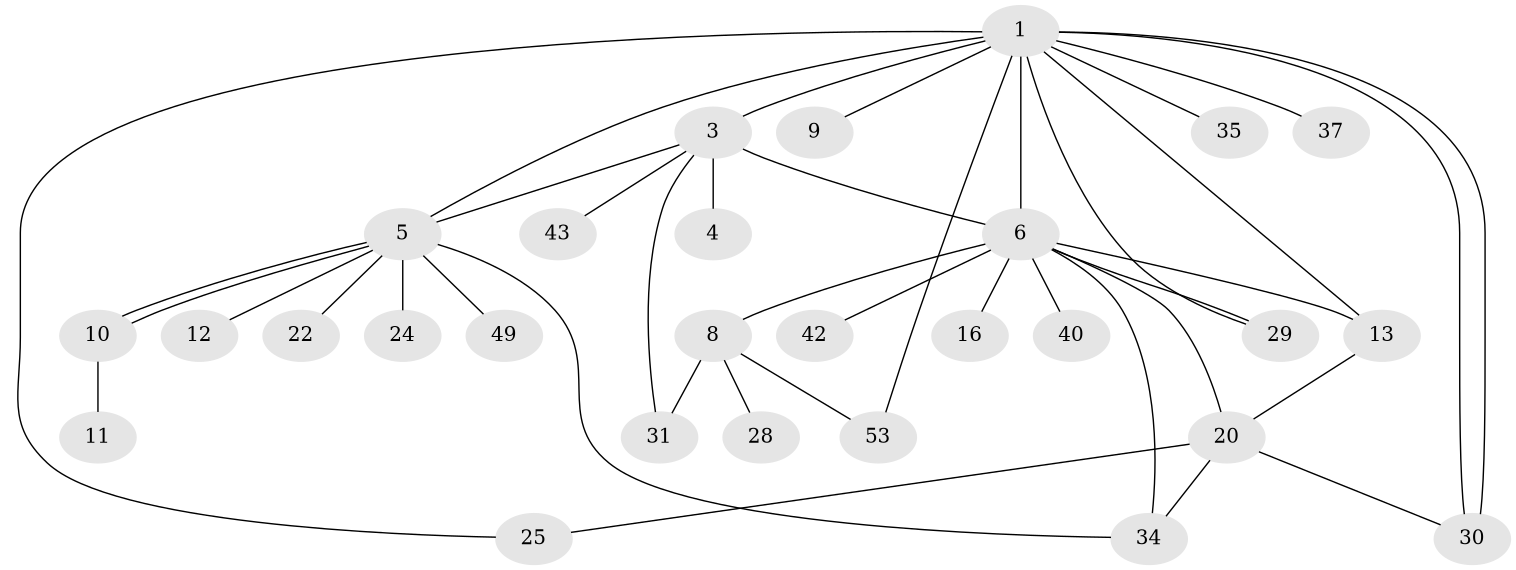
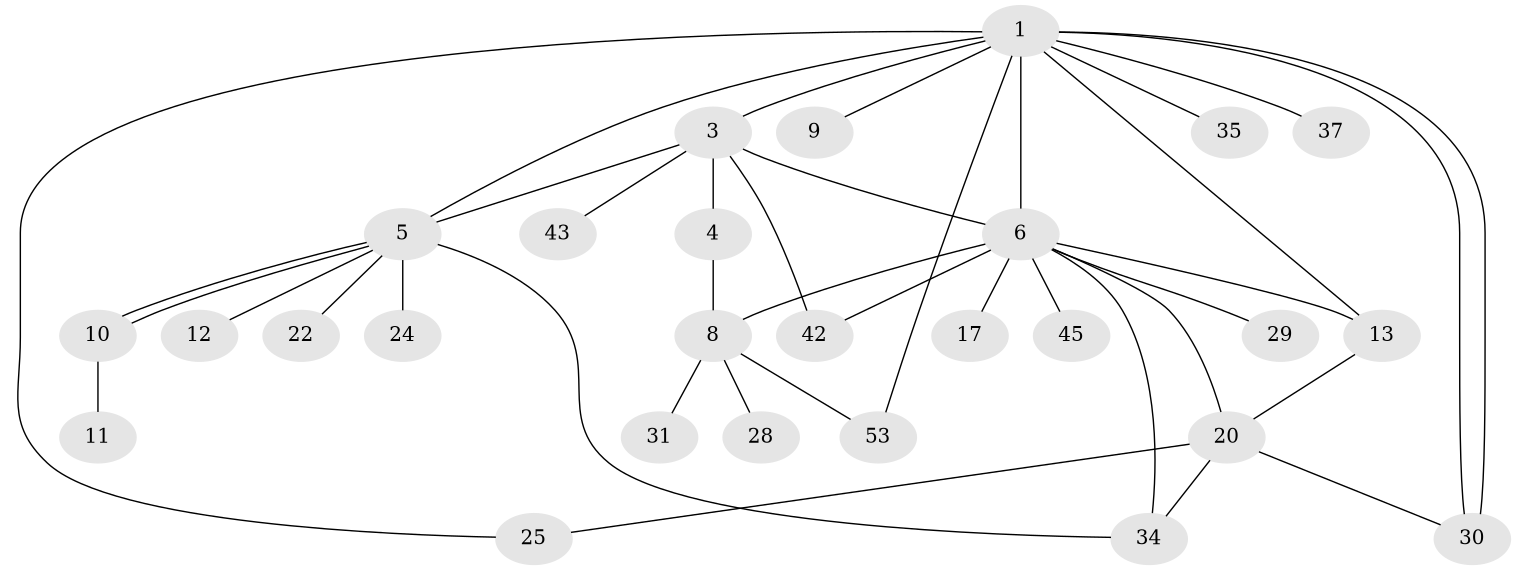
edge "1" -- "29": removed
edge "3" -- "31": now "3" -- "42"
edge "4" -- "8": added
node "49": removed
node "16": label "16" -> "17"
node "40": label "40" -> "45"
